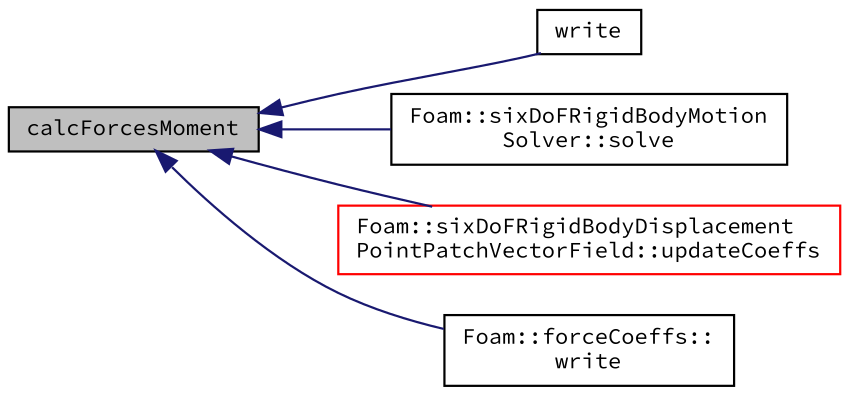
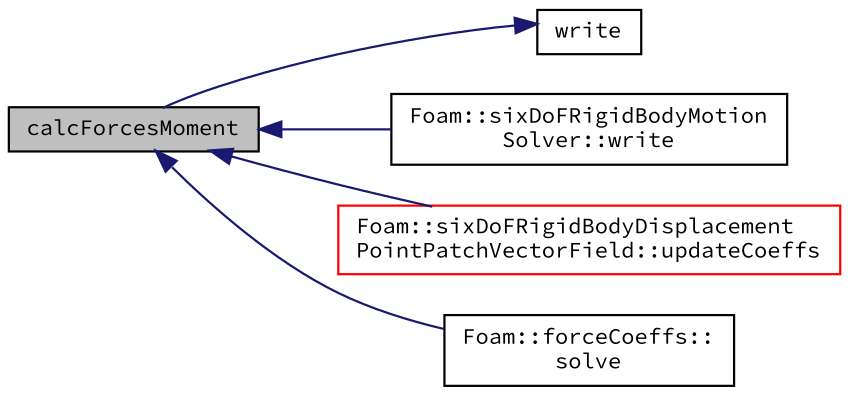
edge "write" -> "calcForcesMoment": reversed
node "Foam::sixDoFRigidBodyMotion Solver::solve": label "Foam::sixDoFRigidBodyMotion Solver::solve" -> "Foam::sixDoFRigidBodyMotion Solver::write"
node "Foam::forceCoeffs:: write": label "Foam::forceCoeffs:: write" -> "Foam::forceCoeffs:: solve"
